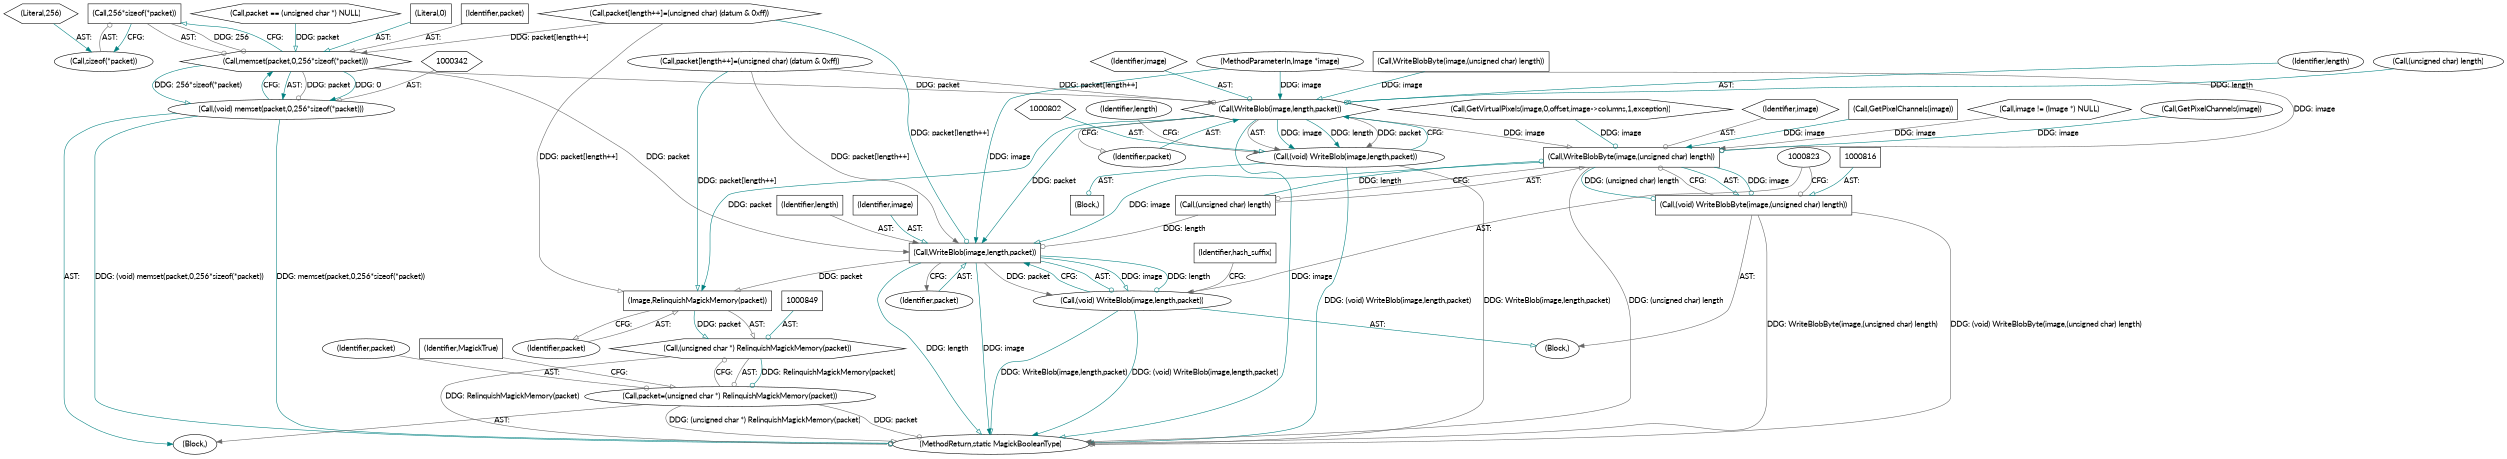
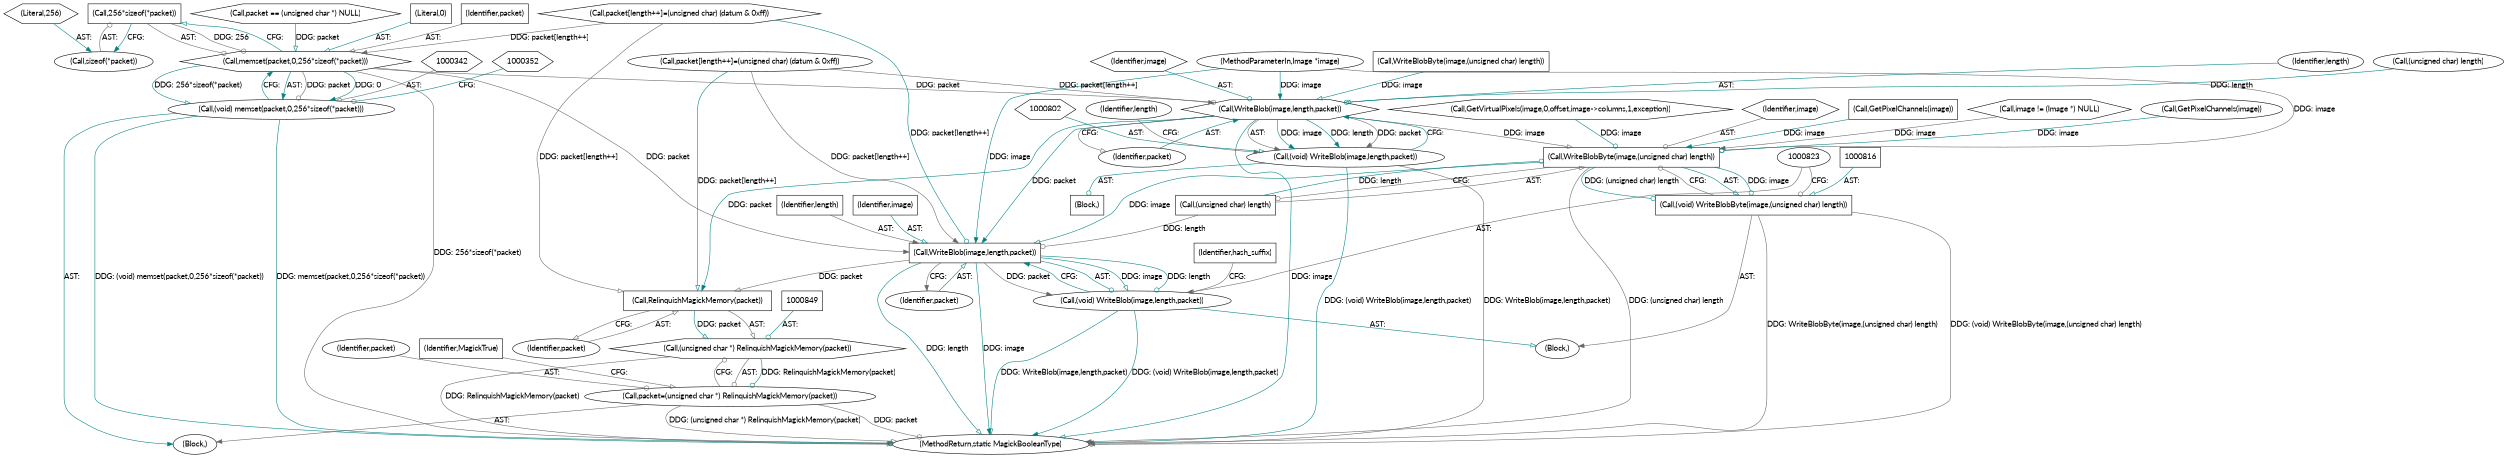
node "1000352": added
node "(Image,RelinquishMagickMemory(packet))": label "(Image,RelinquishMagickMemory(packet))" -> "(Call,RelinquishMagickMemory(packet))"
edge "(Call,memset(packet,0,256*sizeof(*packet)))" -> "(MethodReturn,static MagickBooleanType)": added, label "DDG: 256*sizeof(*packet)"
edge "(Call,(unsigned char *) RelinquishMagickMemory(packet))" -> "(MethodReturn,static MagickBooleanType)": arrowhead odot -> onormal
